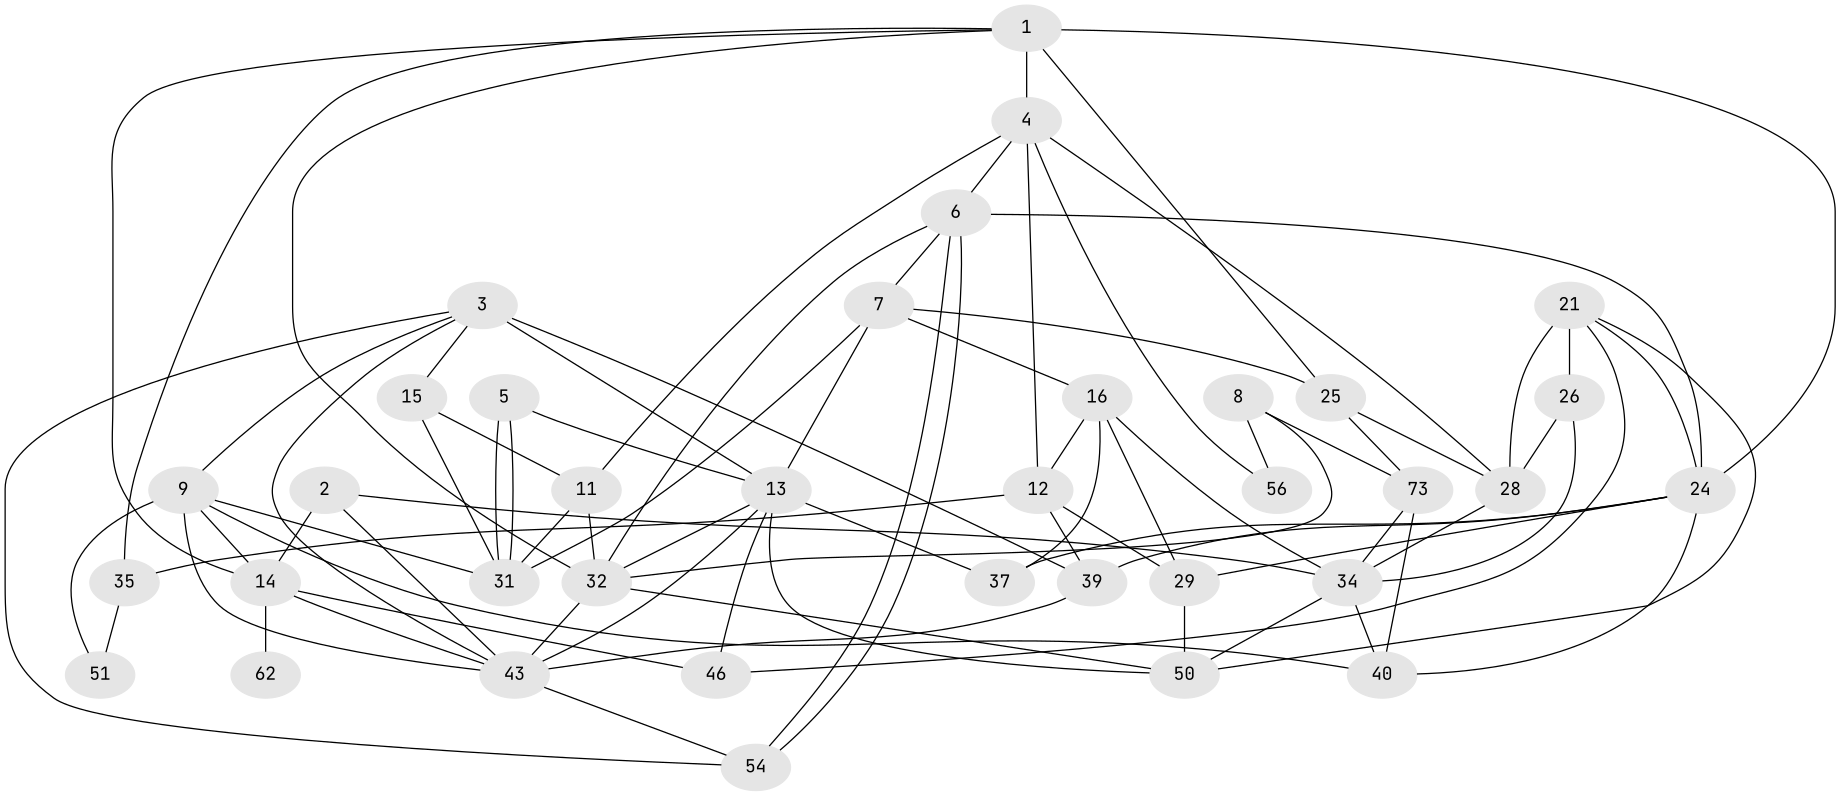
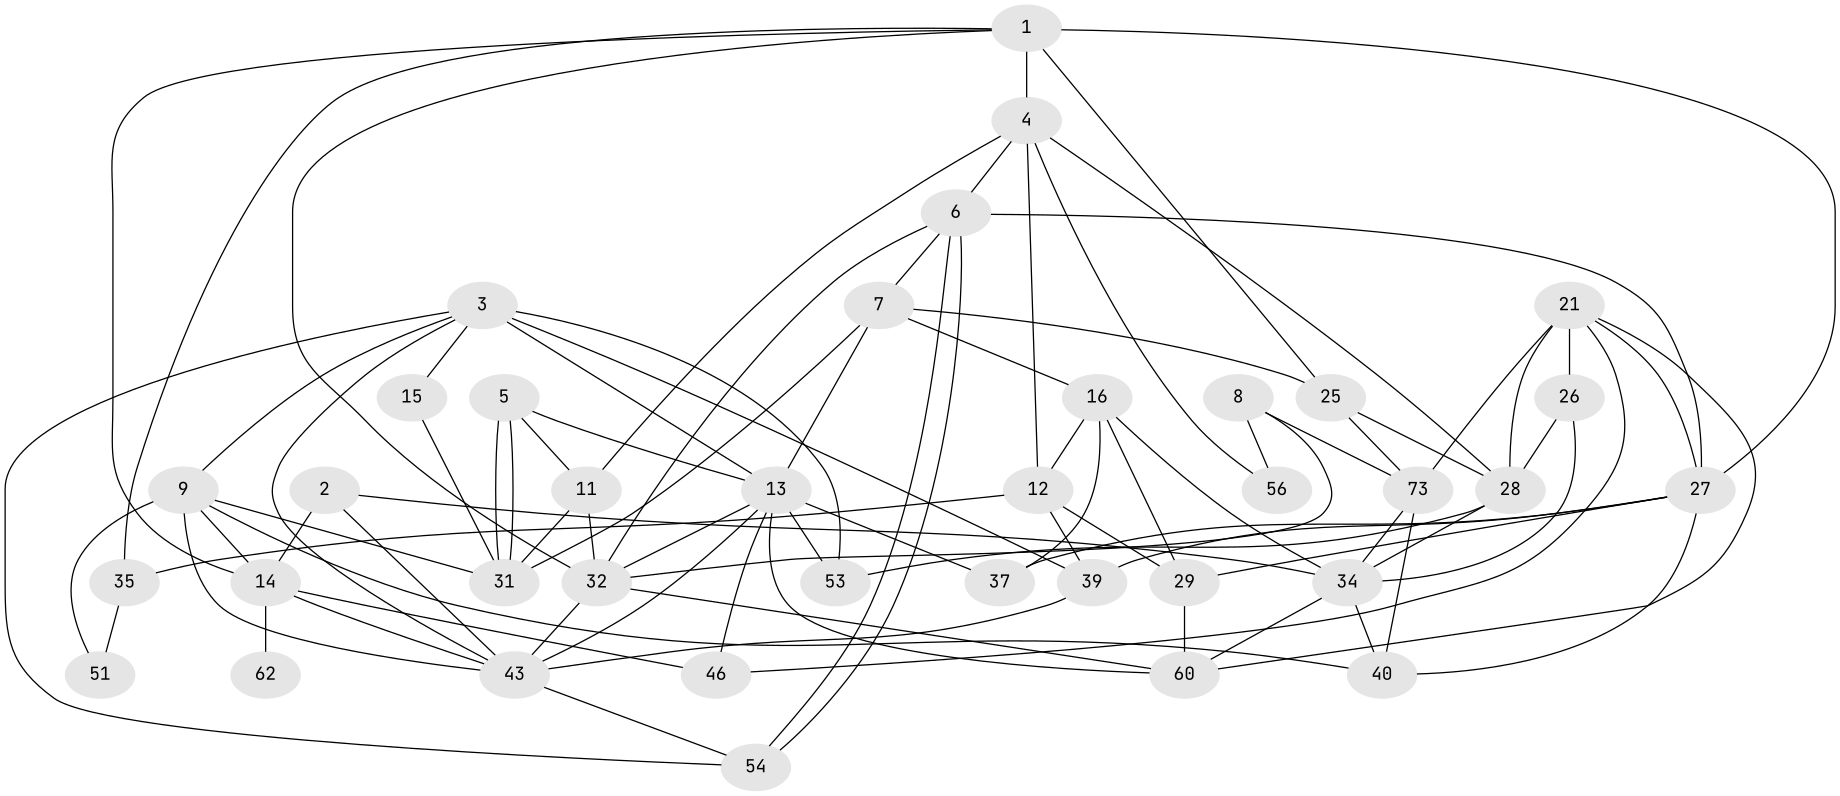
edge "21" -- "73": added
edge "15" -- "11": now "5" -- "11"
node "24": label "24" -> "27"
node "53": added
node "50": label "50" -> "60"
